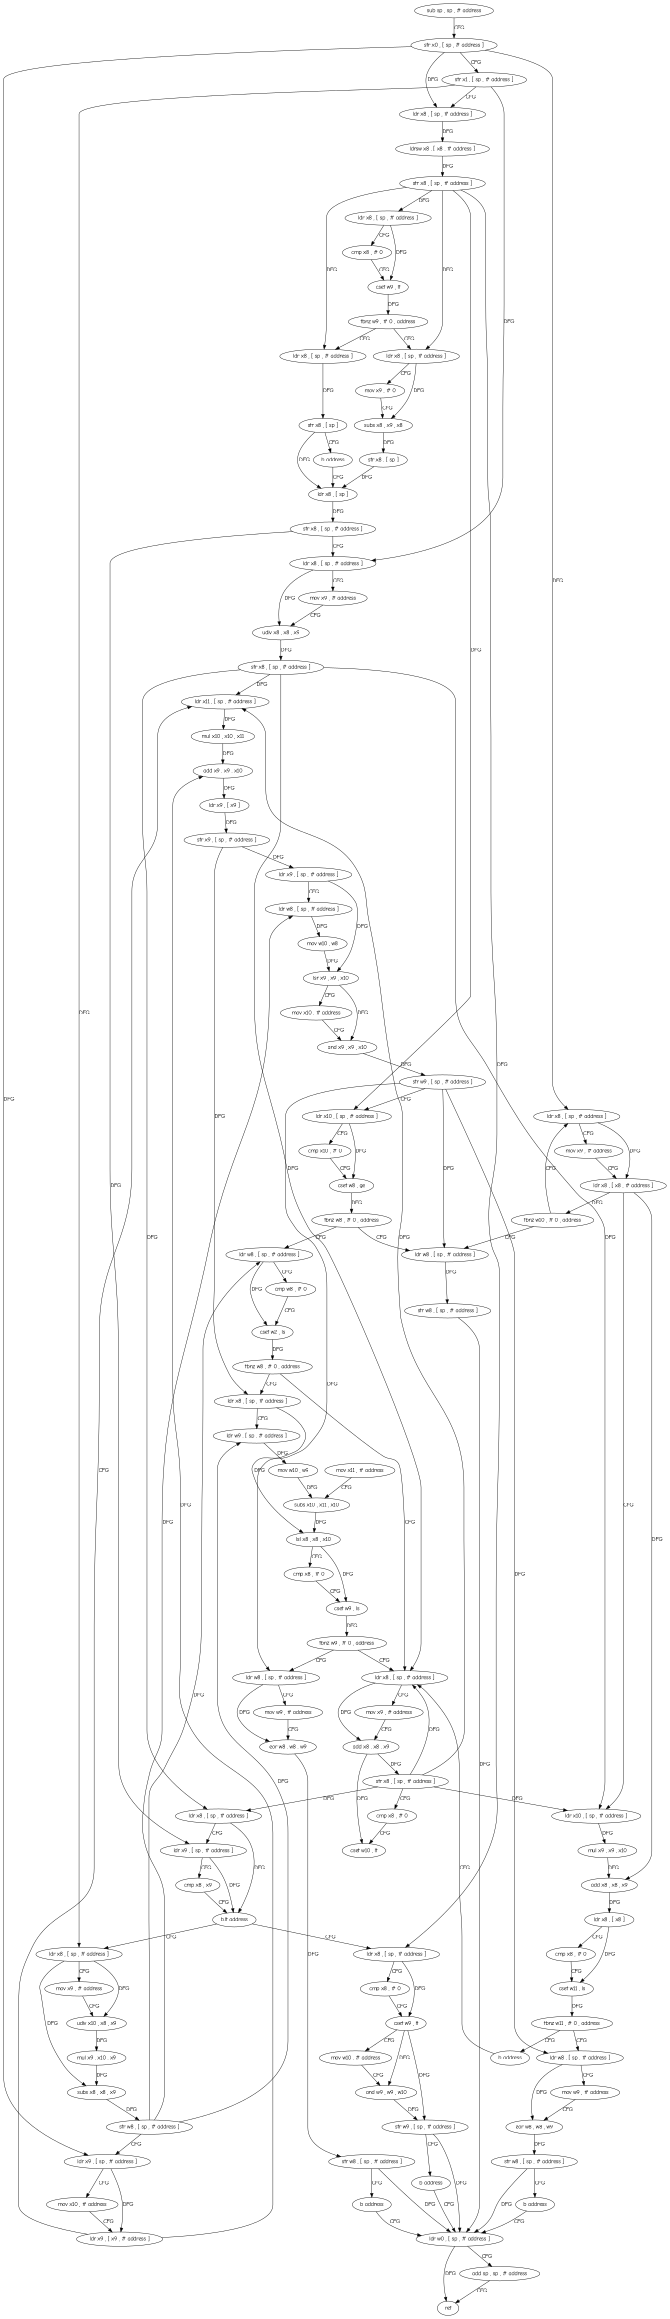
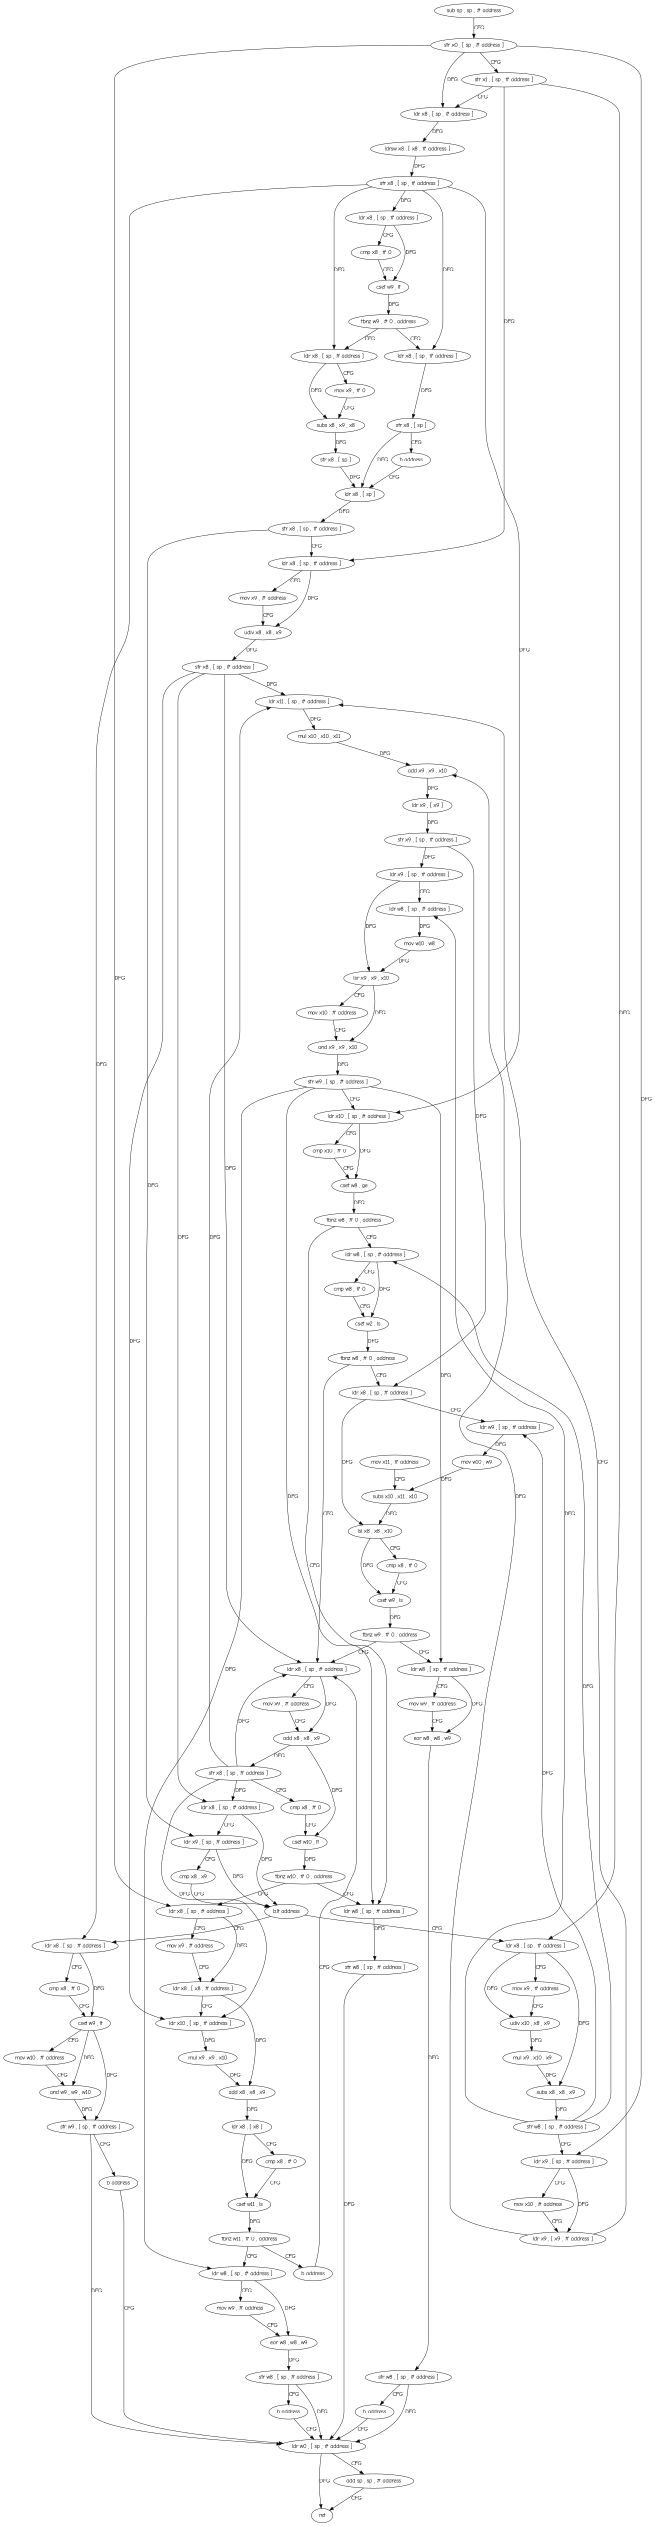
edge "ldr x8 , [ x8 , # address ]" -> "tbnz w10 , # 0 , address": now "cset w10 , lt" -> "tbnz w10 , # 0 , address"
